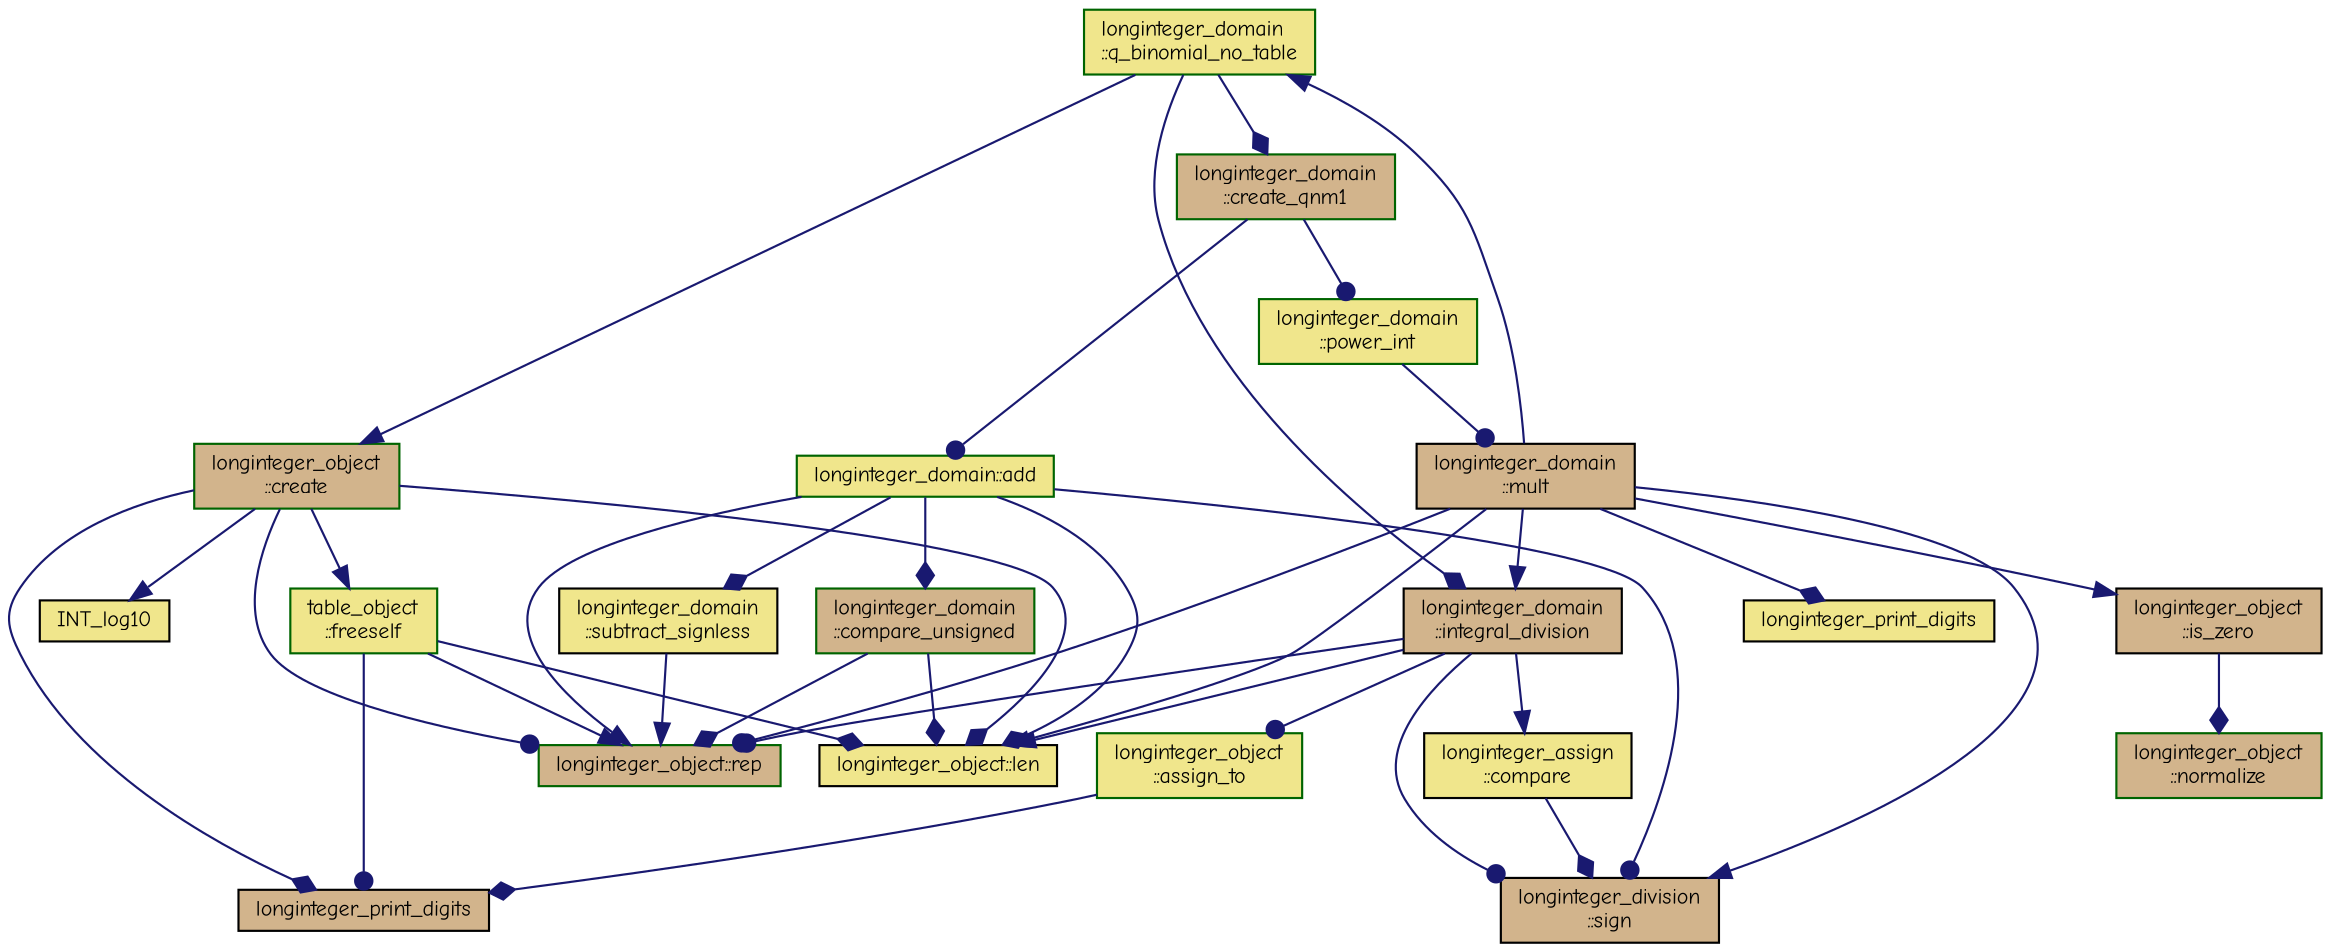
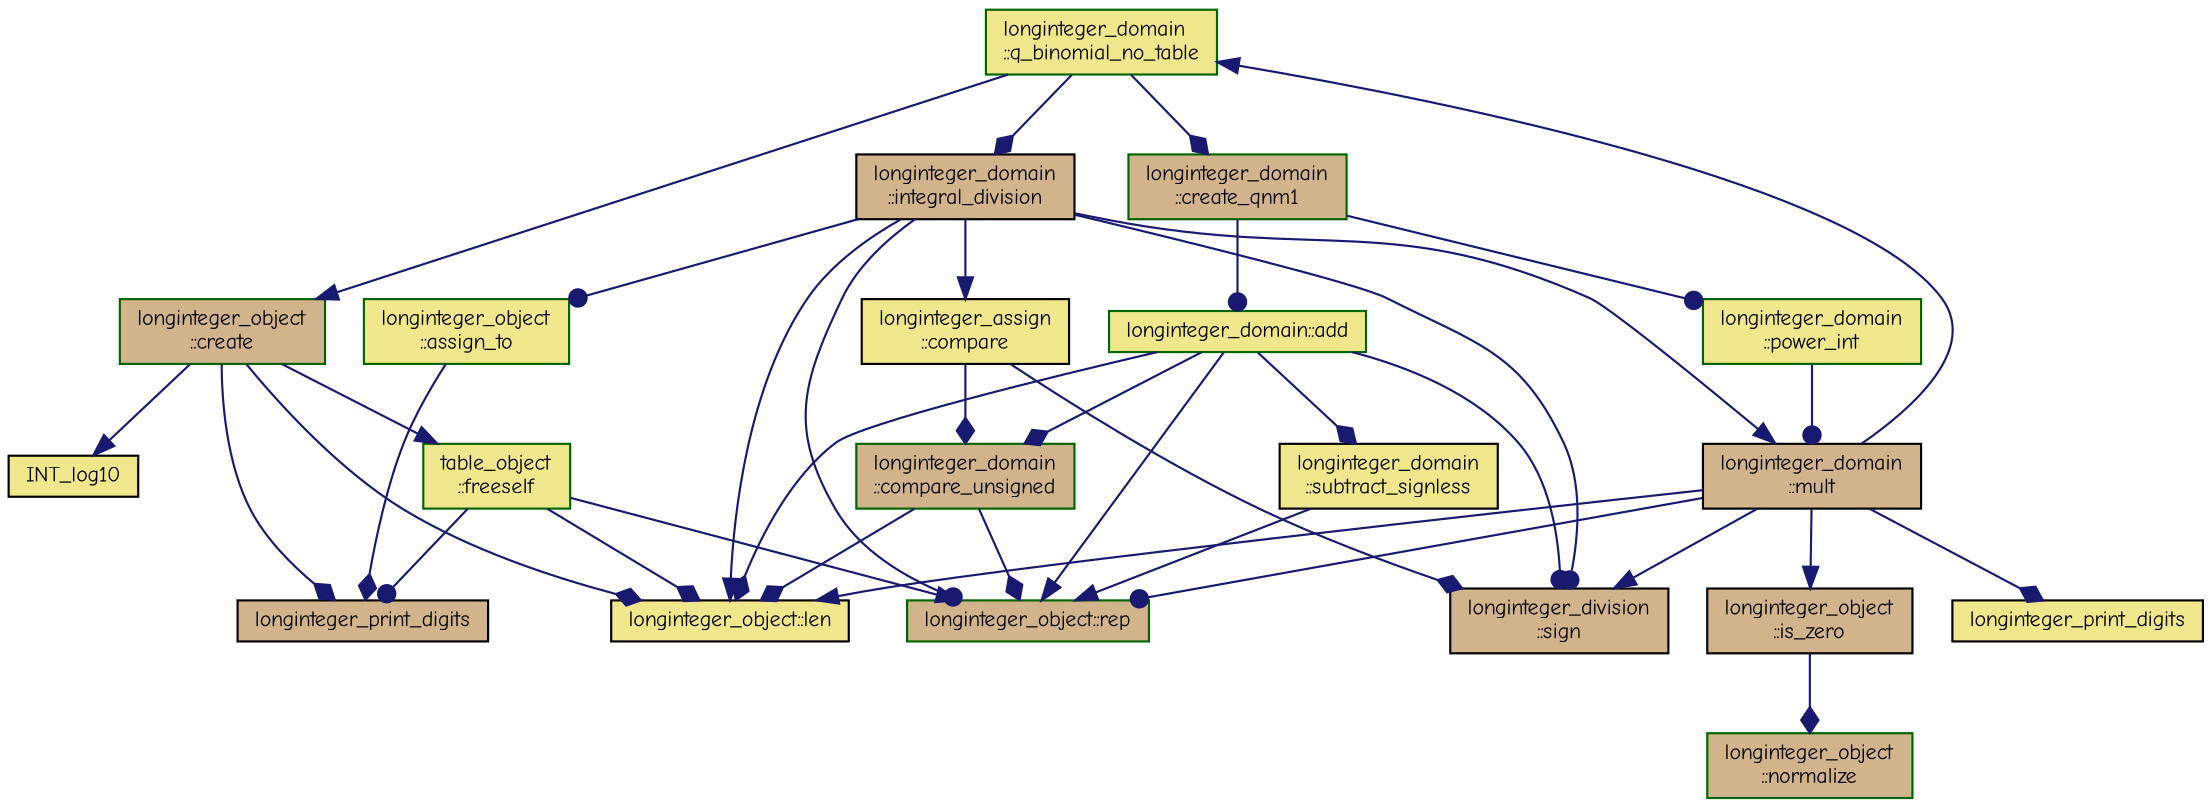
edge "longinteger_assign ::compare" -> "longinteger_domain ::compare_unsigned": added
edge "longinteger_domain ::mult" -> "longinteger_domain ::integral_division": reversed
edge "longinteger_object ::create" -> "longinteger_object::rep": removed
